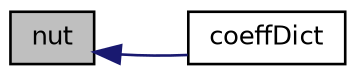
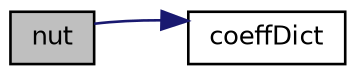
edge "coeffDict" -> "nut": reversed
